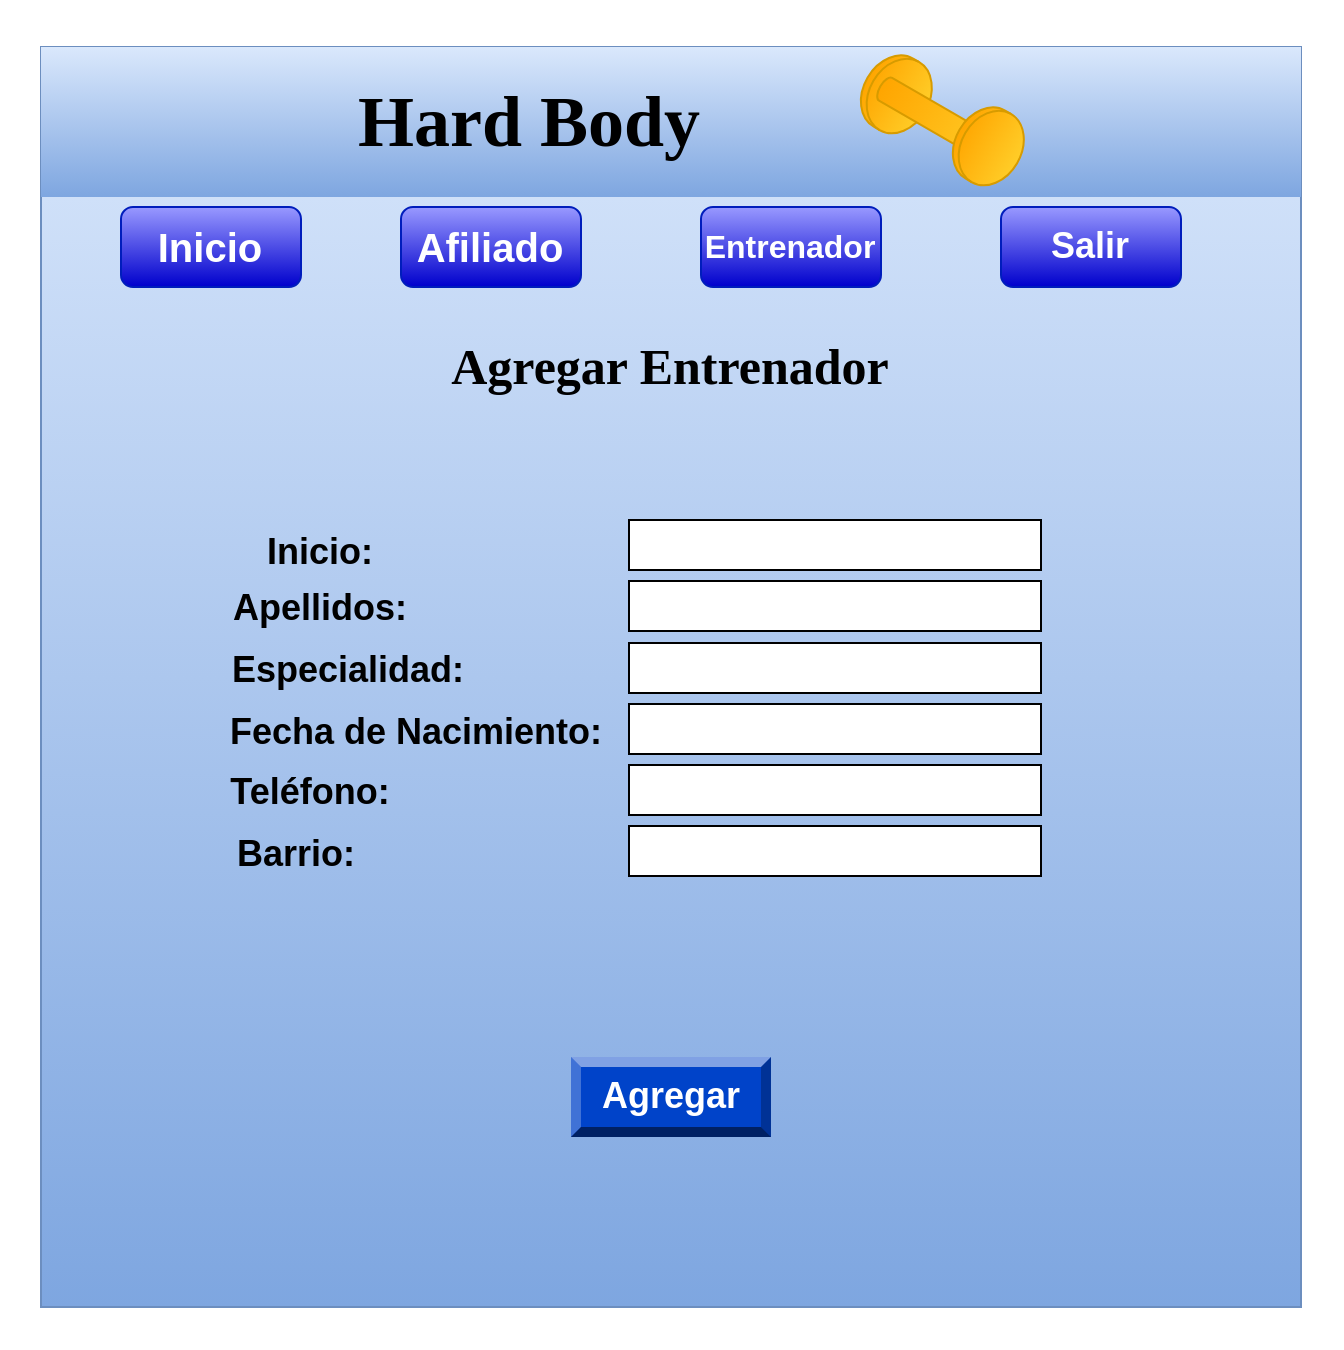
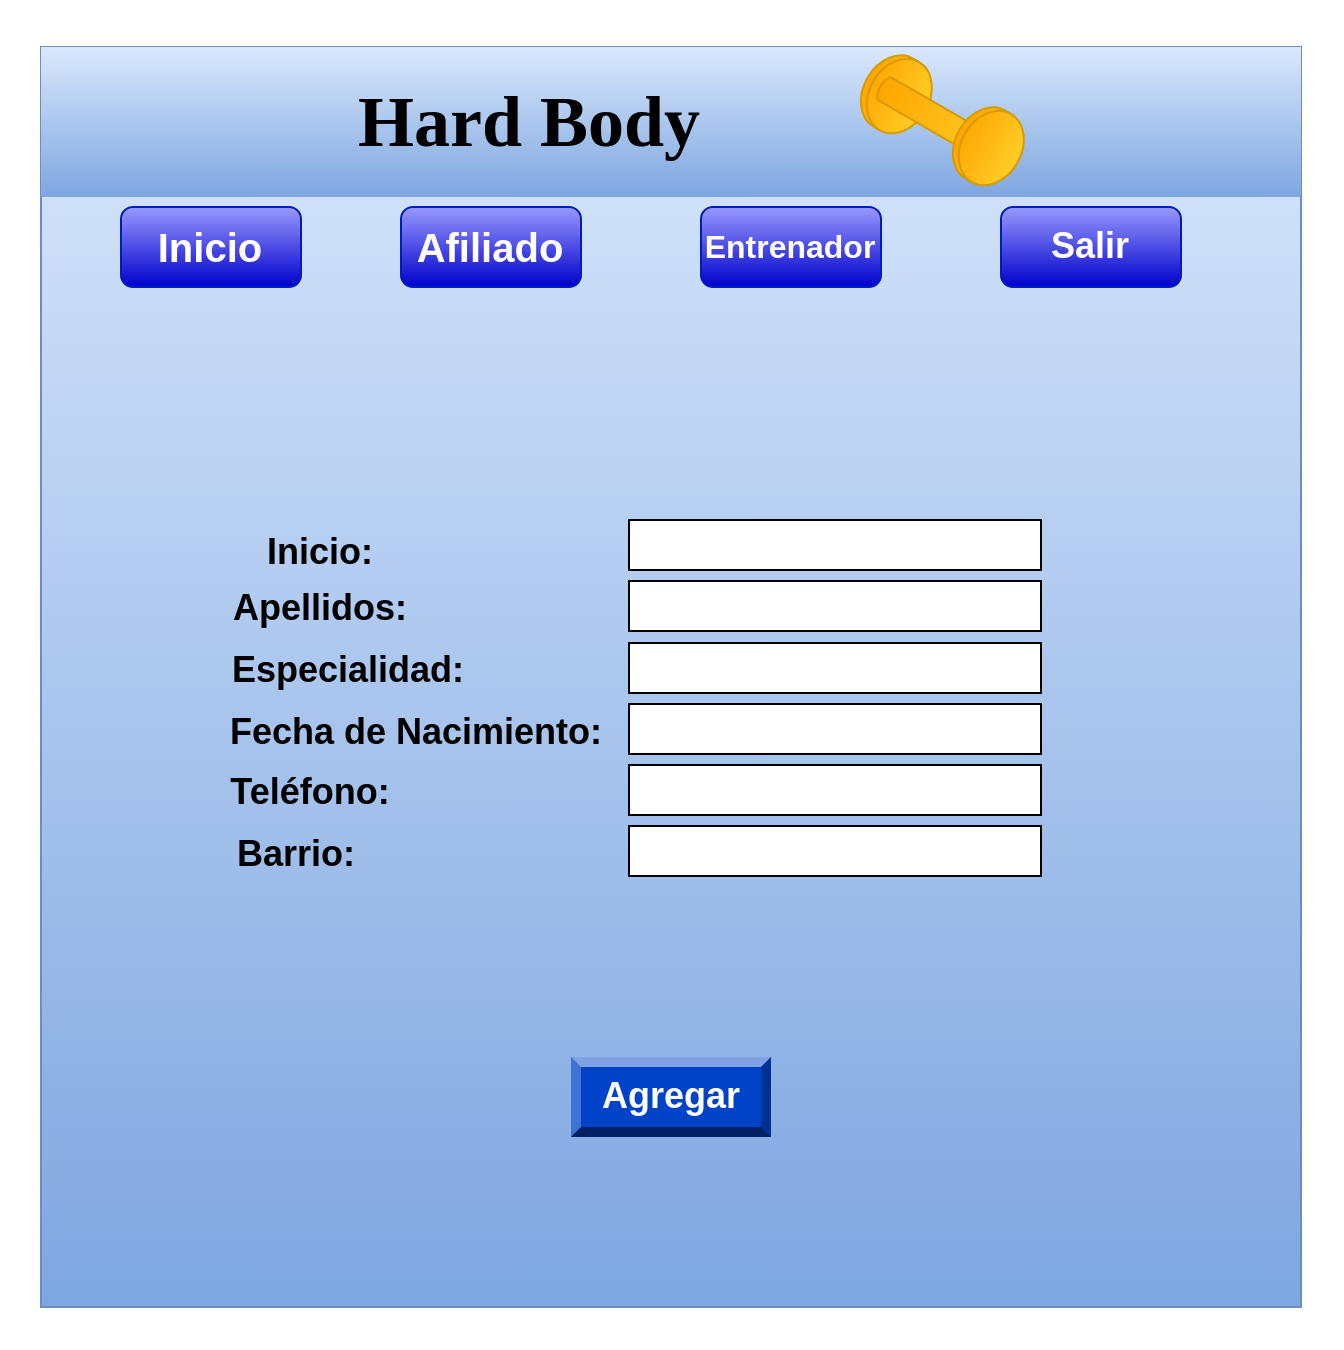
node "Agregar Entrenador": removed
